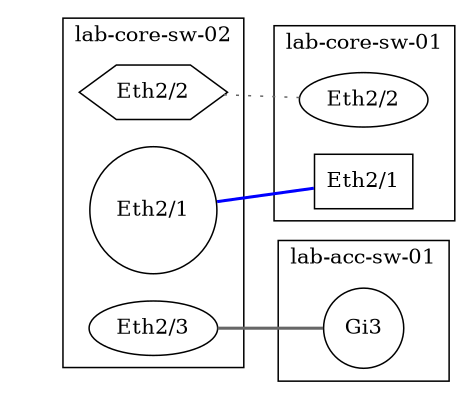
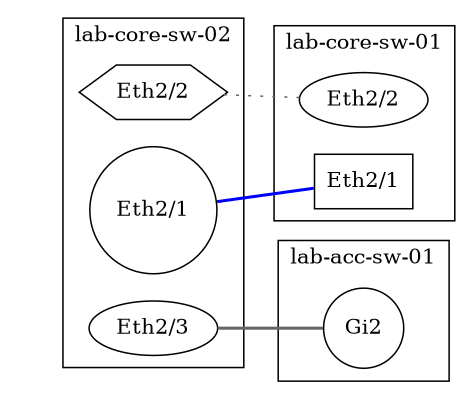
node "Gi3": label "Gi3" -> "Gi2"
